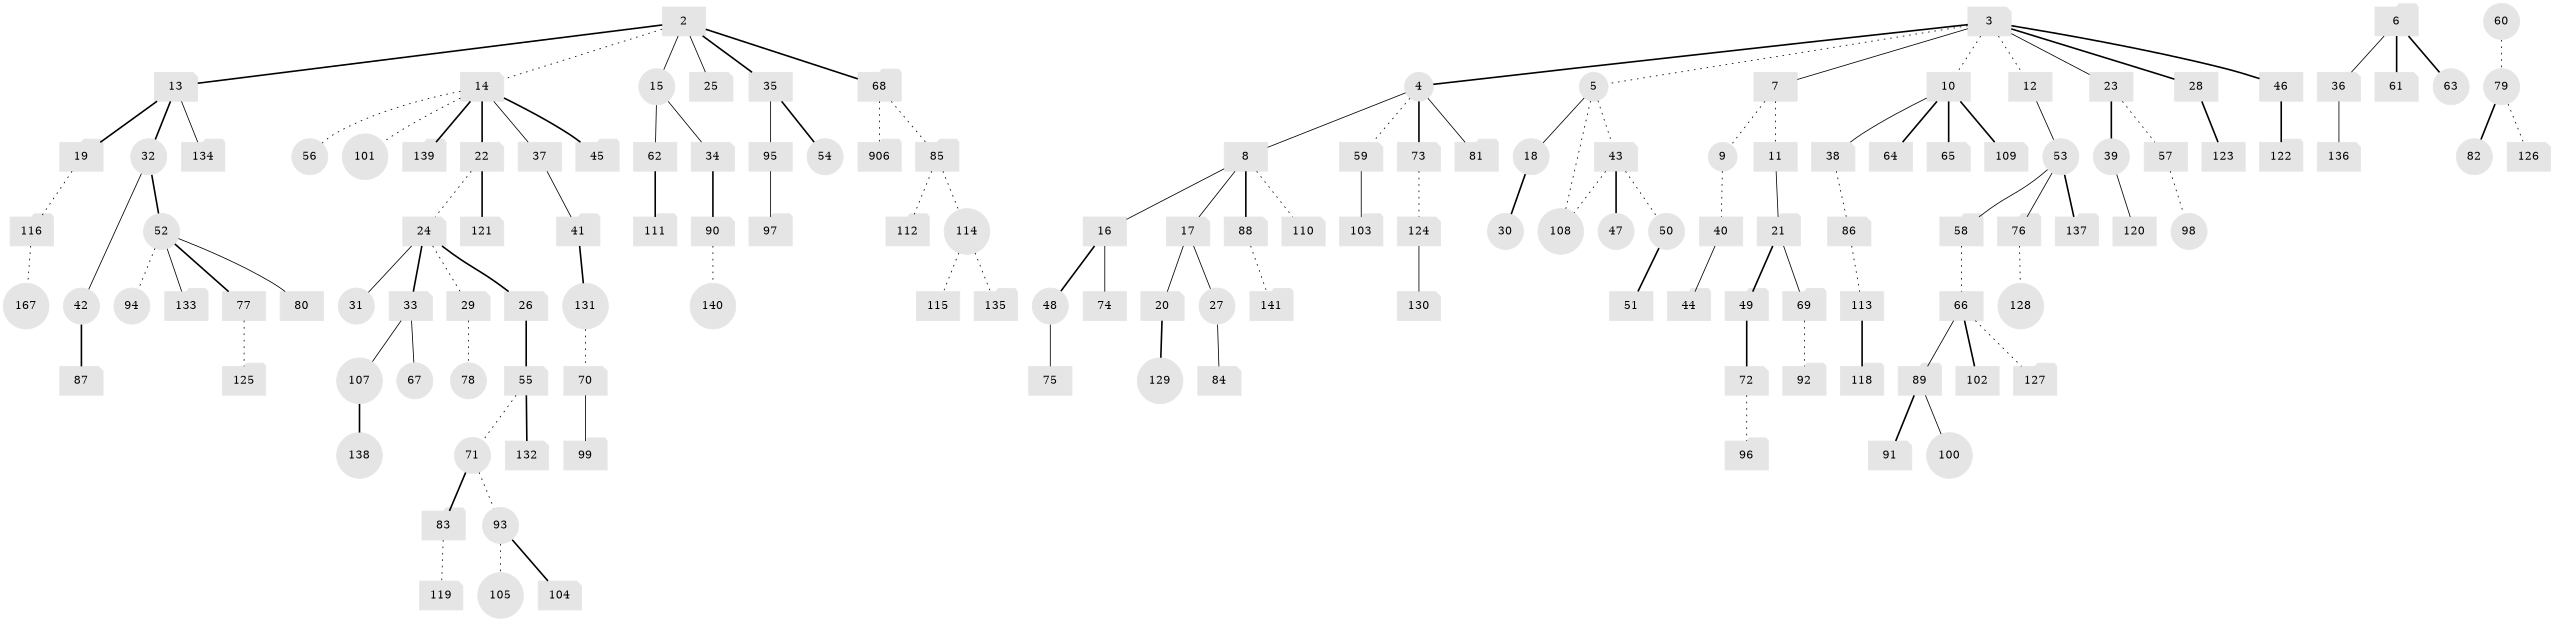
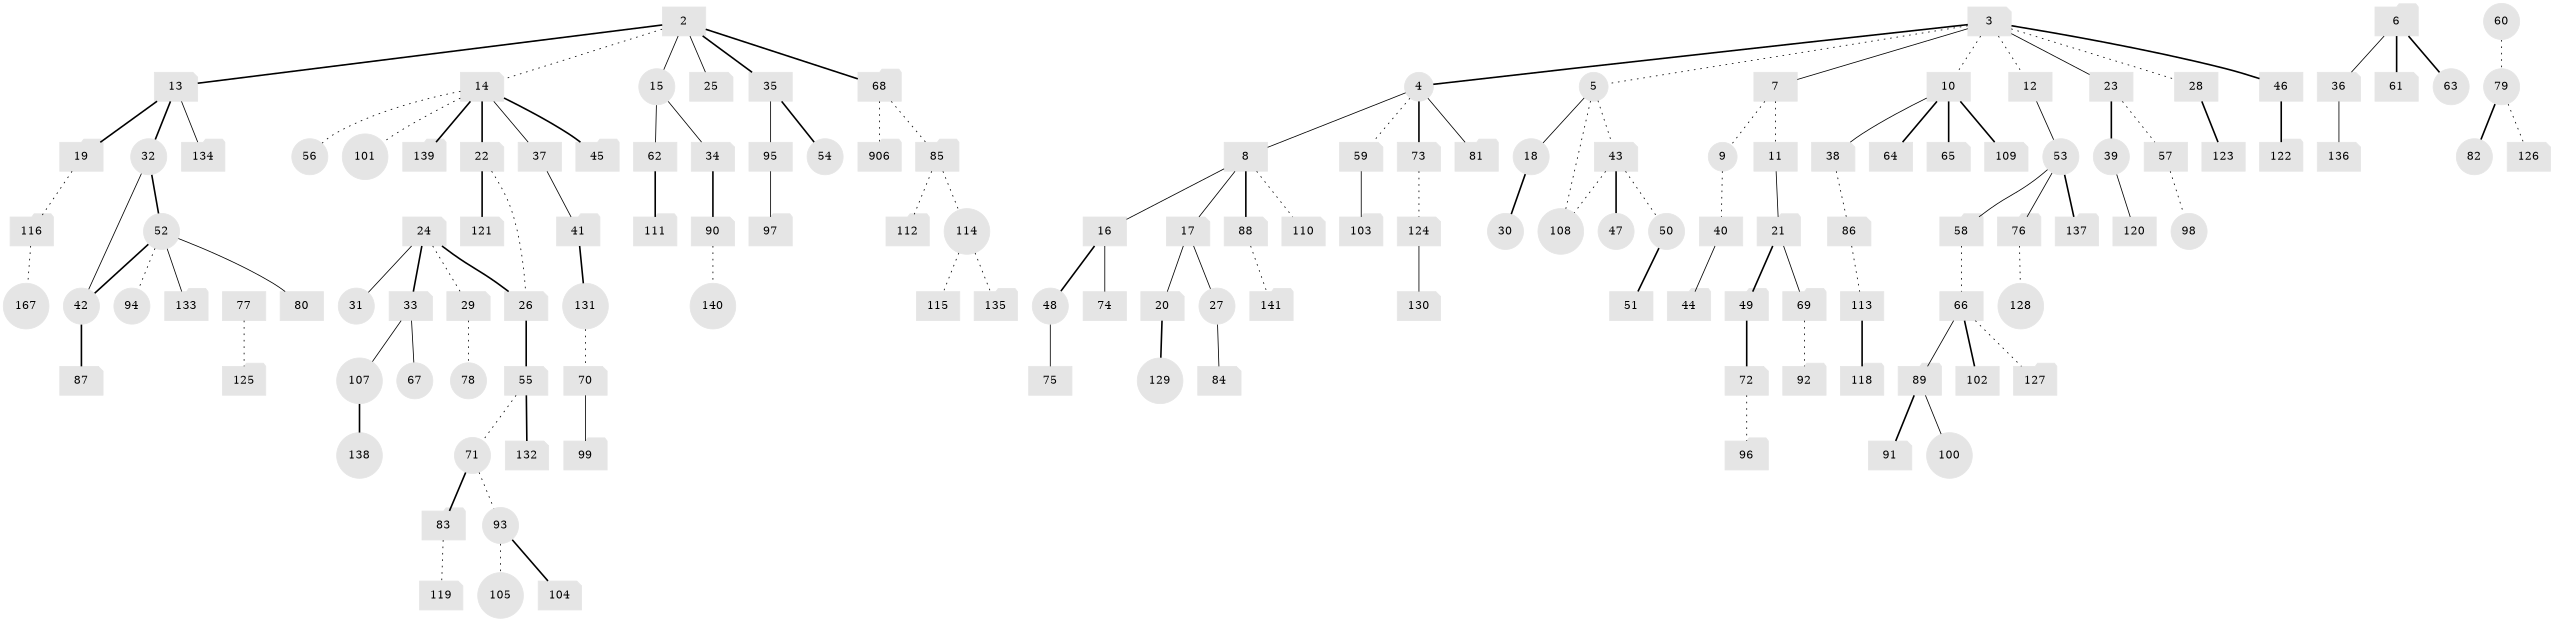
edge "3" -- "28": style bold -> dotted
edge "22" -- "24": now "22" -- "26"
edge "52" -- "77": now "52" -- "42"
